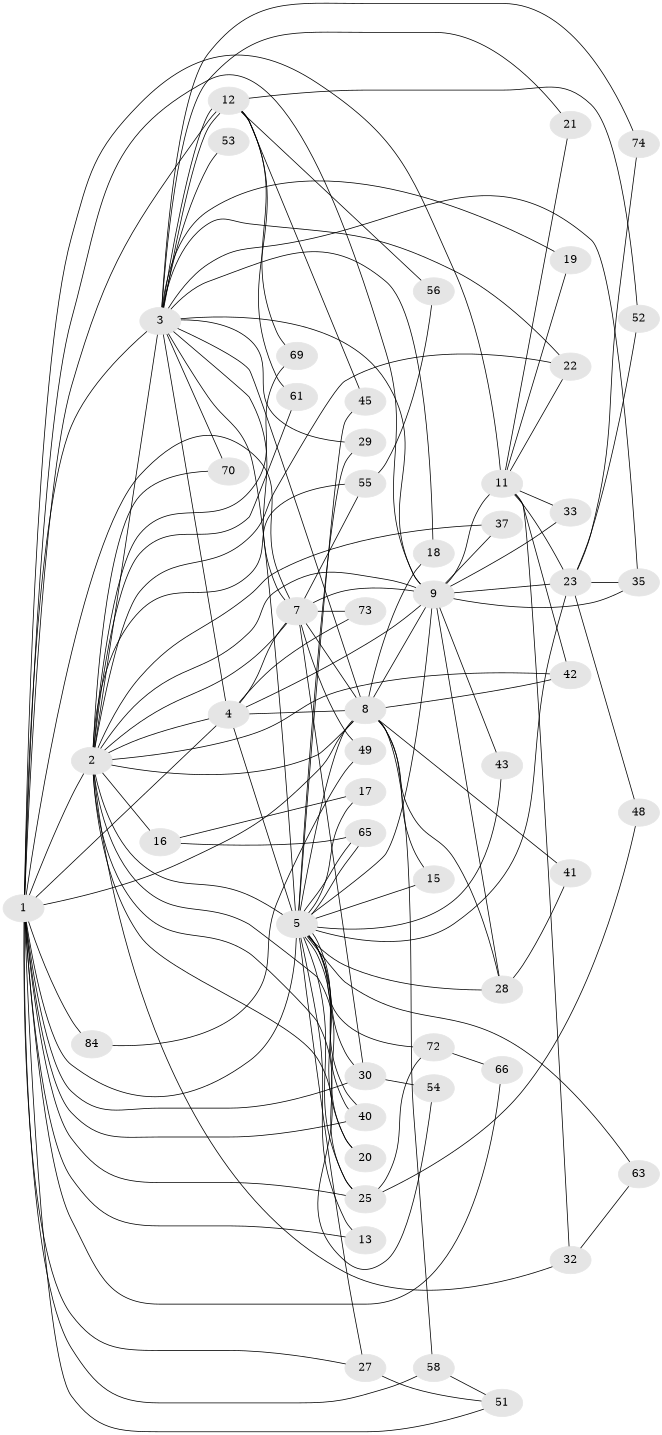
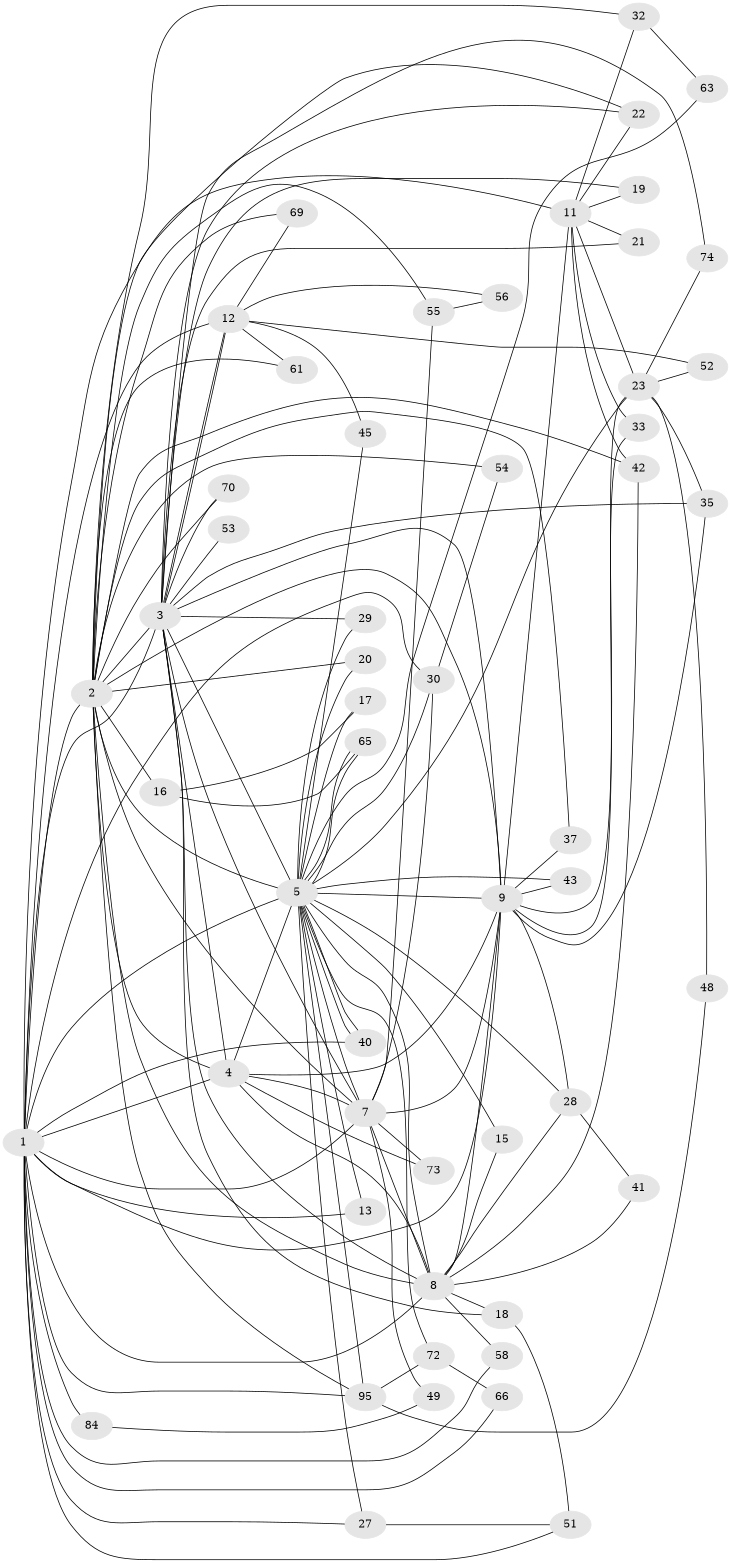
edge "5" -- "7": added
node "25": label "25" -> "95"
edge "58" -- "51": now "18" -- "51"
